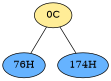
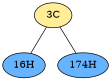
node "0C": label "0C" -> "3C"
node "76H": label "76H" -> "16H"
